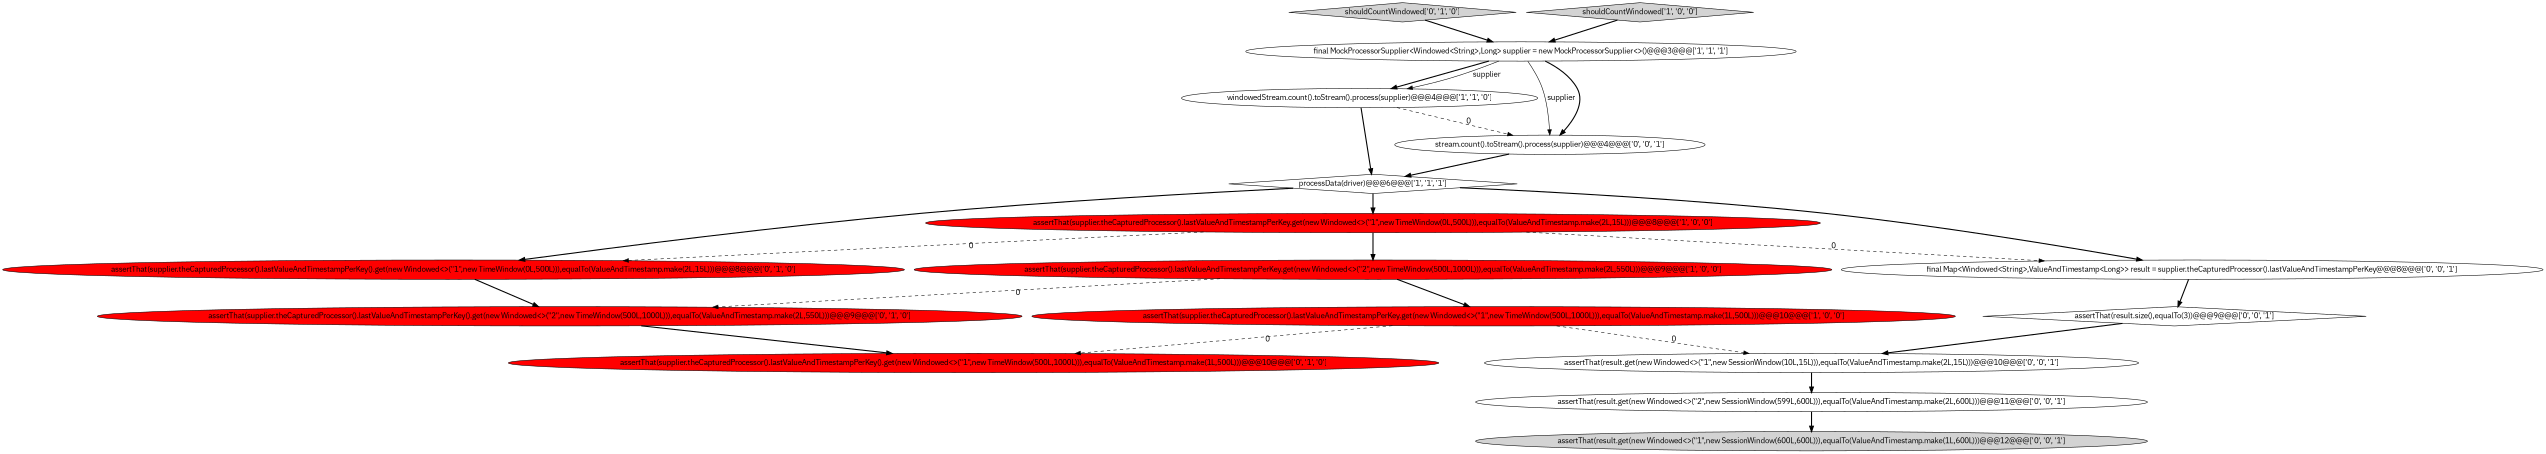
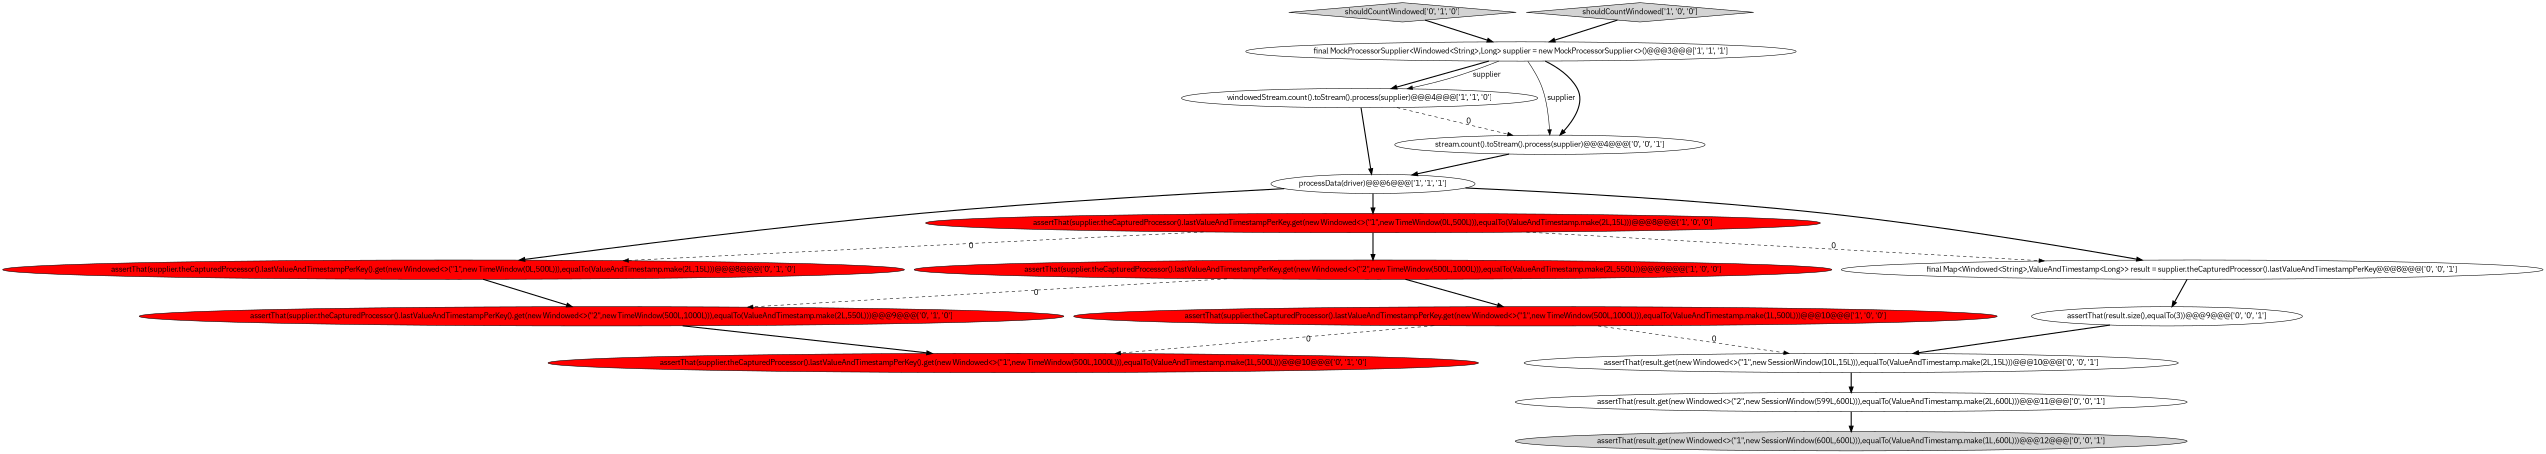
node "processData(driver)@@@6@@@['1', '1', '1']": shape diamond -> ellipse
node "assertThat(result.size(),equalTo(3))@@@9@@@['0', '0', '1']": shape diamond -> ellipse
